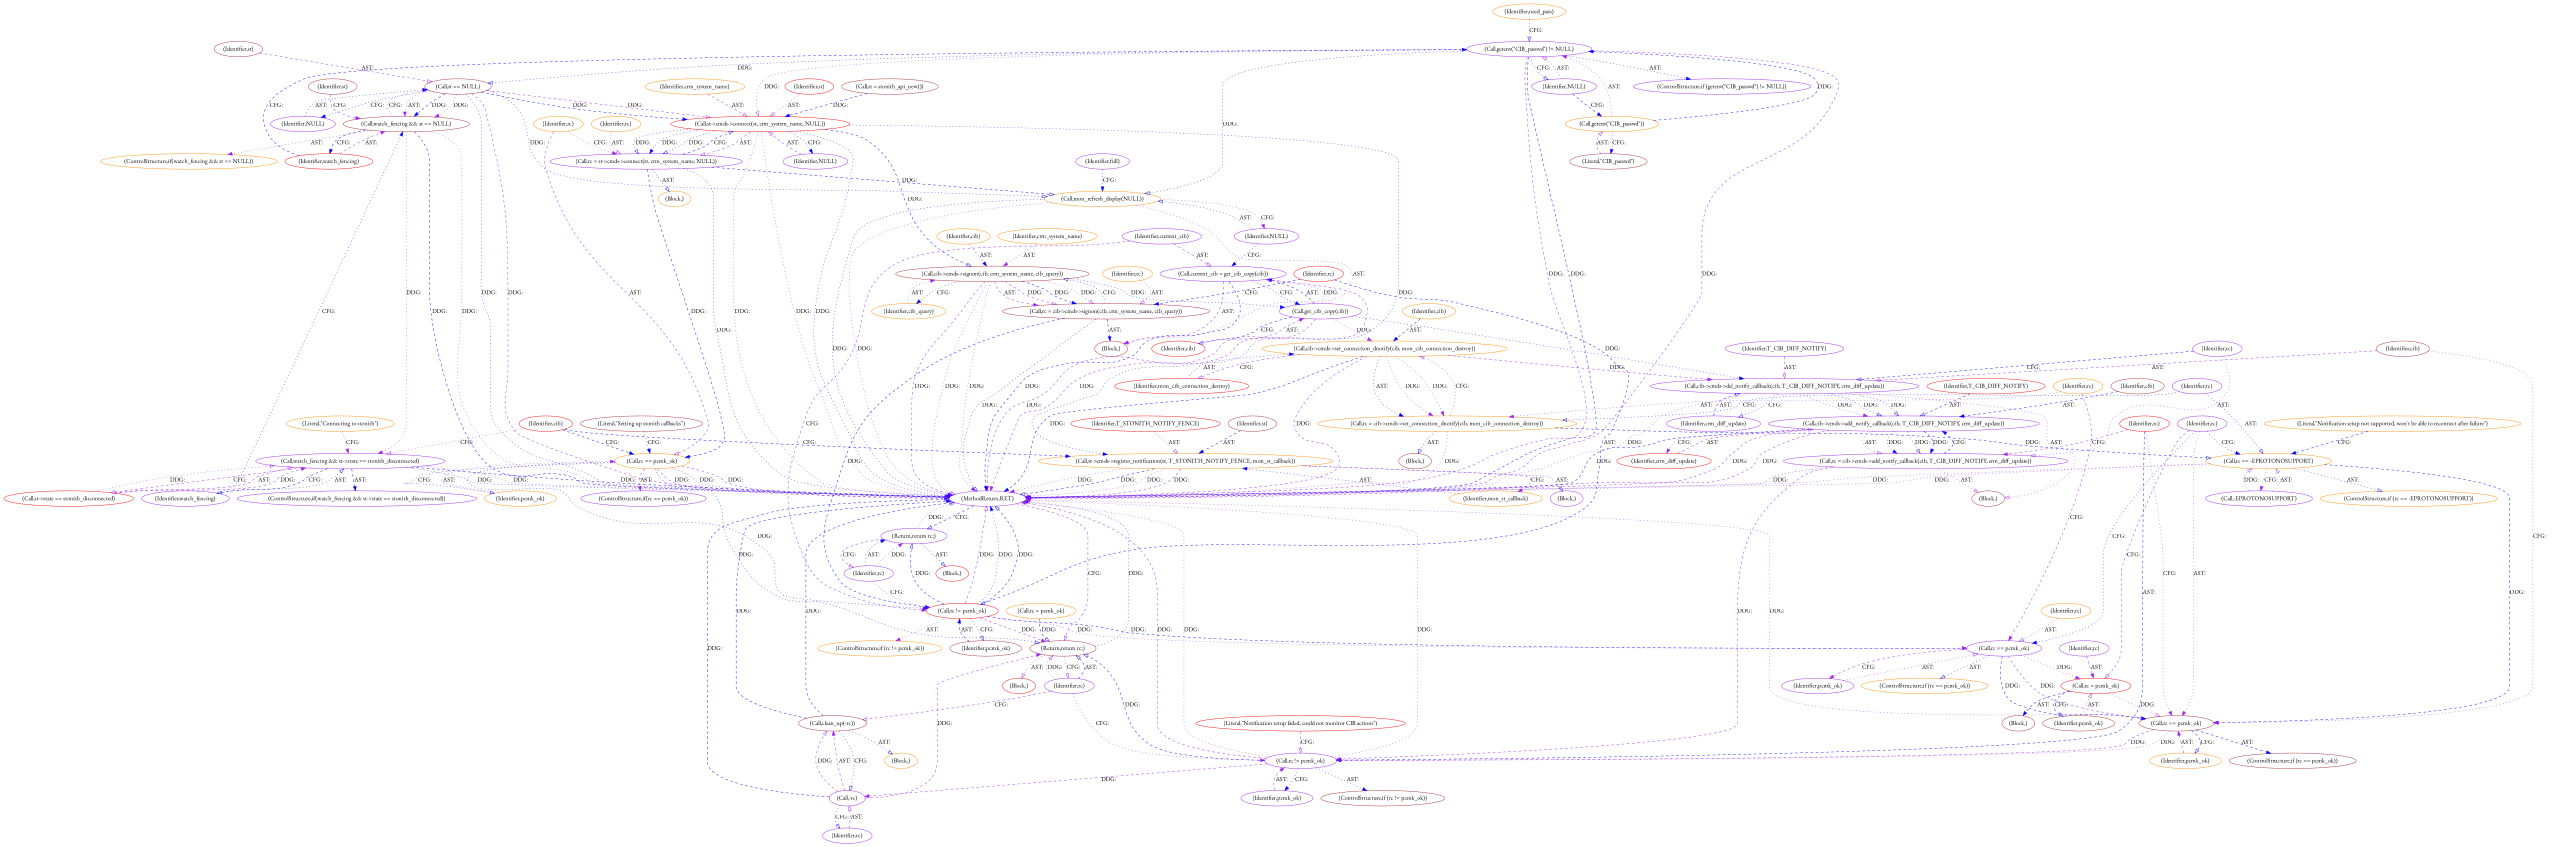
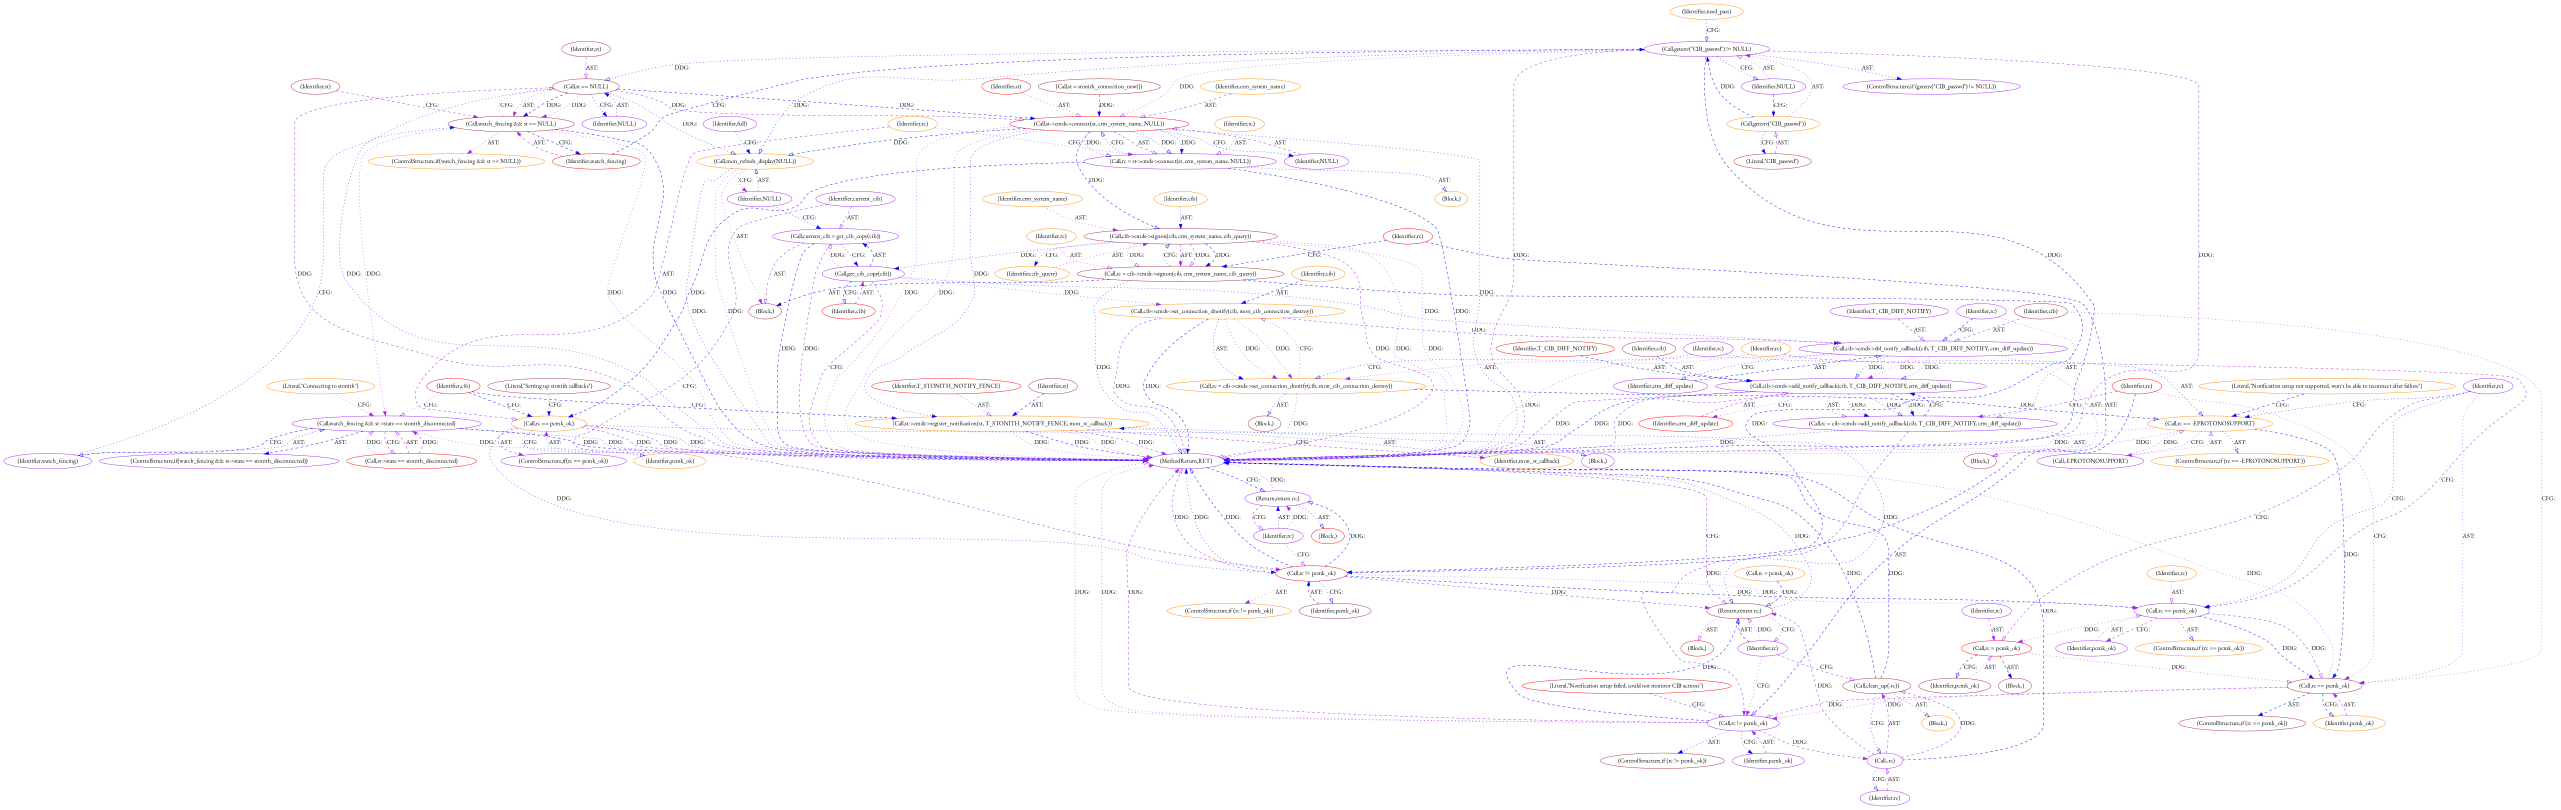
node "(Call,st = stonith_api_new())": label "(Call,st = stonith_api_new())" -> "(Call,st = stonith_connection_new())"
edge "(Call,rc = st->cmds->connect(st, crm_system_name, NULL))" -> "(Call,st->cmds->connect(st, crm_system_name, NULL))": style dashed -> dotted
edge "(Call,rc = st->cmds->connect(st, crm_system_name, NULL))" -> "(Call,mon_refresh_display(NULL))": now "(Call,st->cmds->connect(st, crm_system_name, NULL))" -> "(Call,mon_refresh_display(NULL))"
node "(Identifier,mon_cib_connection_destroy)": removed
edge "(Call,rc = st->cmds->connect(st, crm_system_name, NULL))" -> "(MethodReturn,RET)": style dotted -> dashed
edge "(Call,get_cib_copy(cib))" -> "(MethodReturn,RET)": label "DDG: " -> "CFG: "
